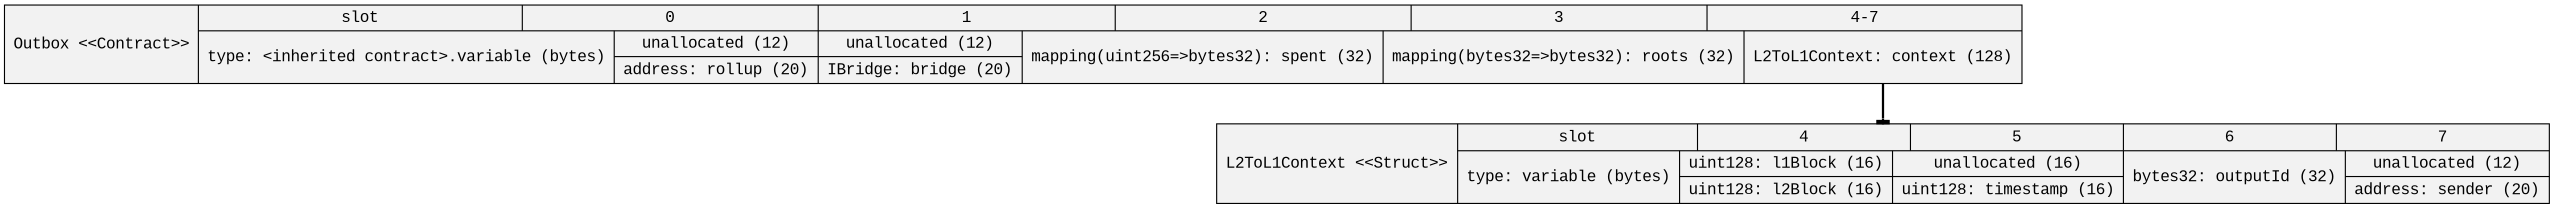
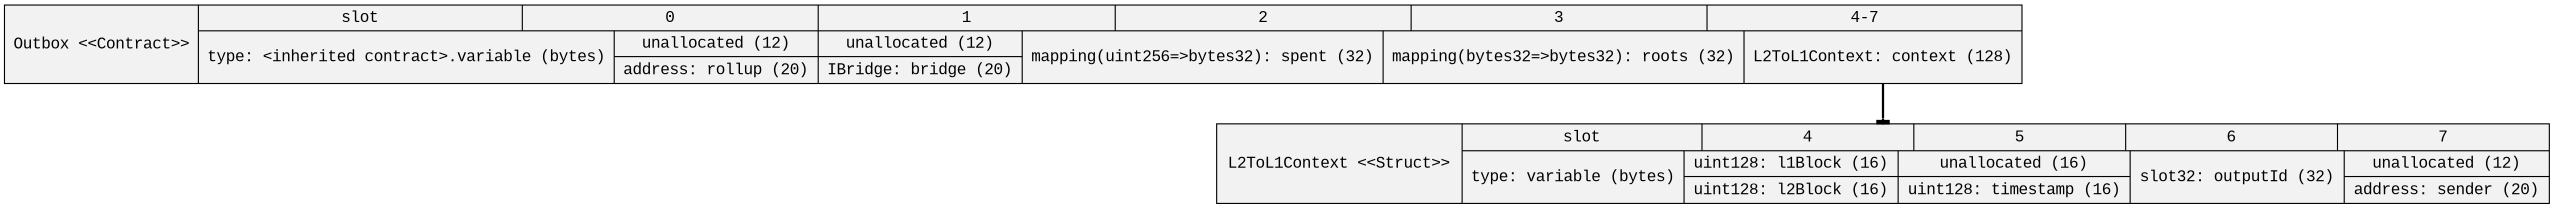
node "L2ToL1Context <<Struct>>": text "bytes32: outputId (32)" -> "slot32: outputId (32)"
